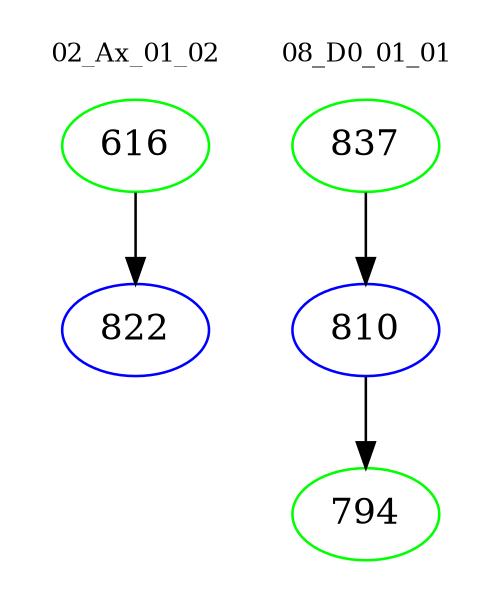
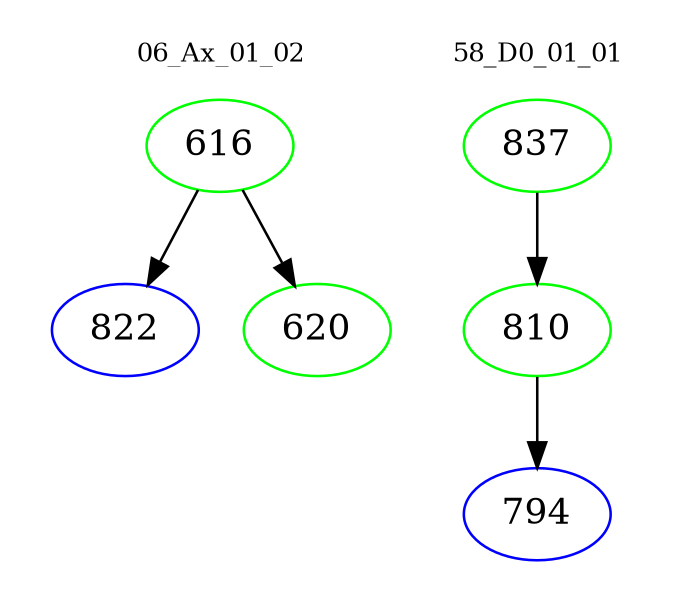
cluster "02_Ax_01_02": label "02_Ax_01_02" -> "06_Ax_01_02"
cluster "08_D0_01_01": label "08_D0_01_01" -> "58_D0_01_01"
node "620": added
node "810": color blue -> green
node "794": color green -> blue
